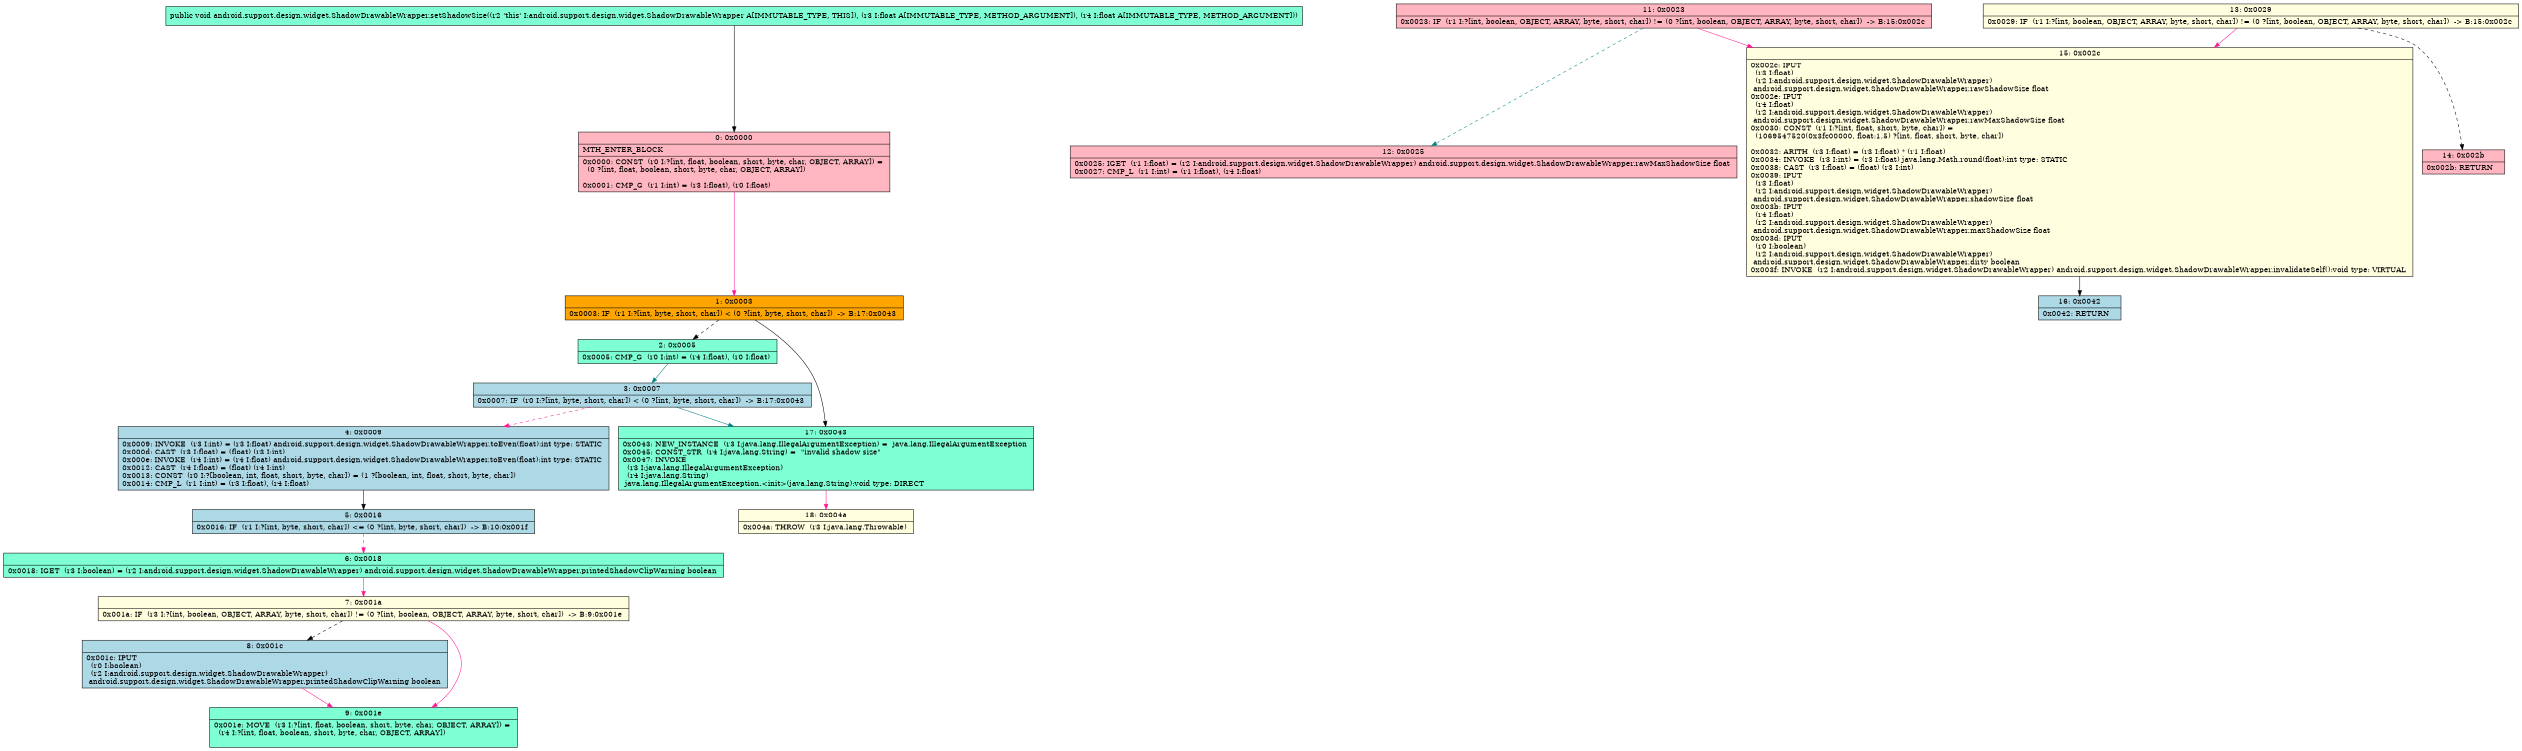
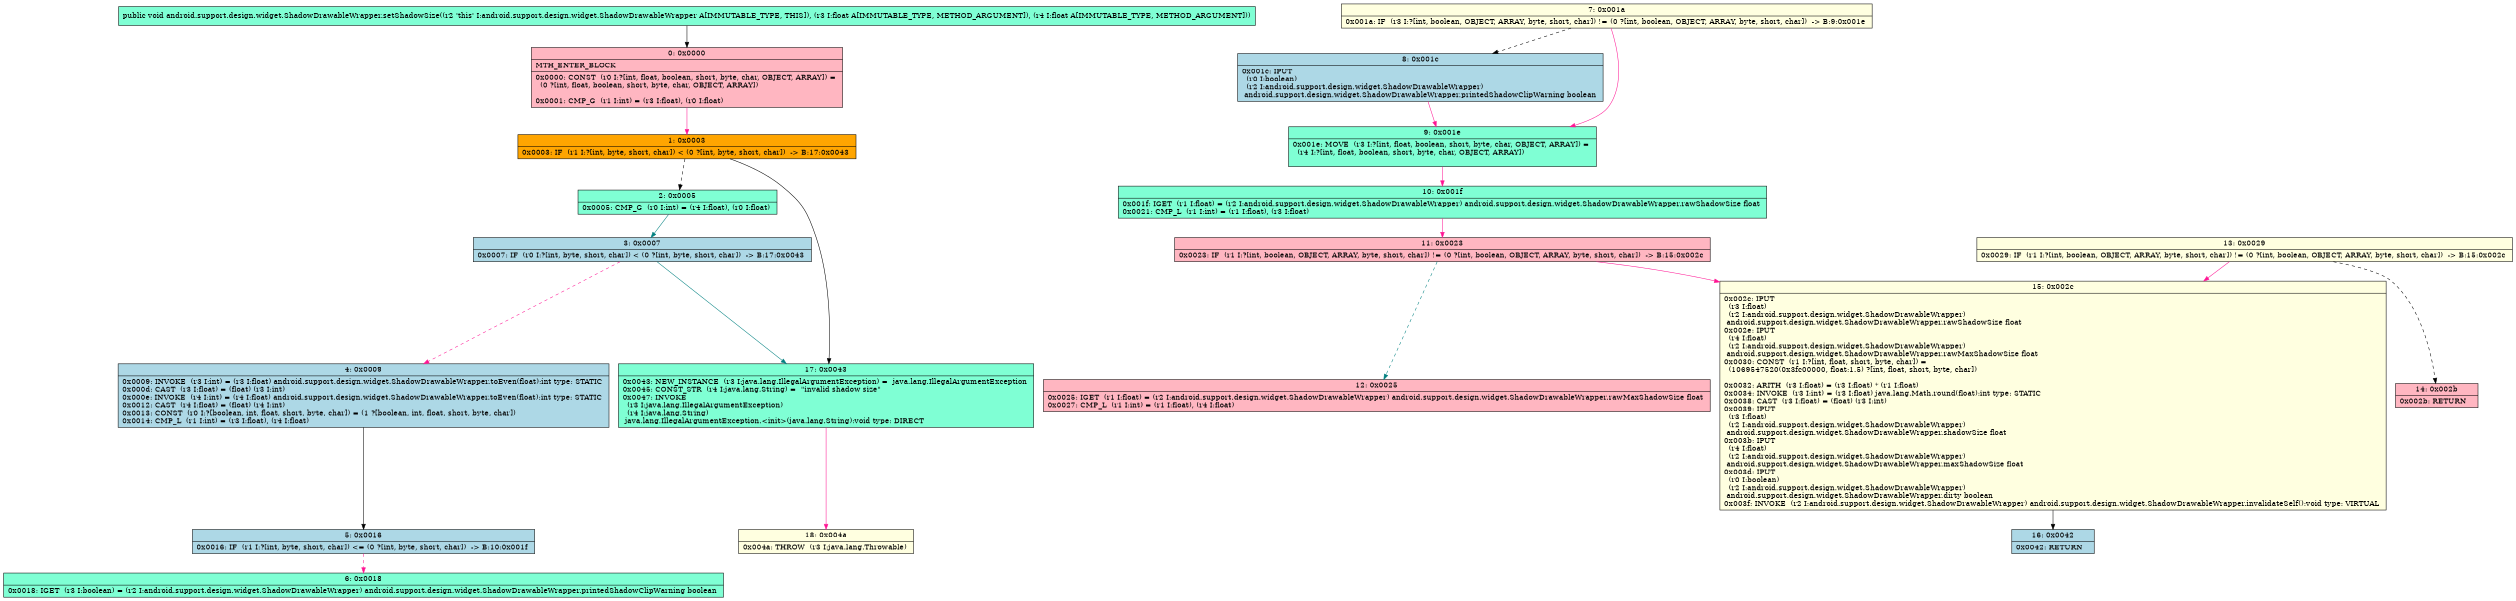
node "10: 0x001f": added
edge "6: 0x0018" -> "7: 0x001a": removed
